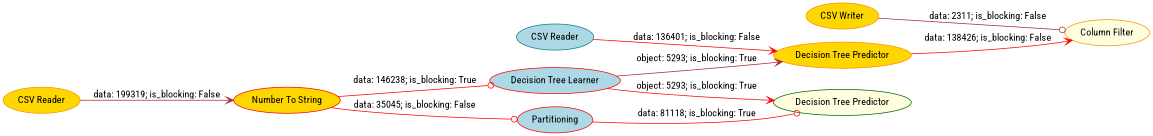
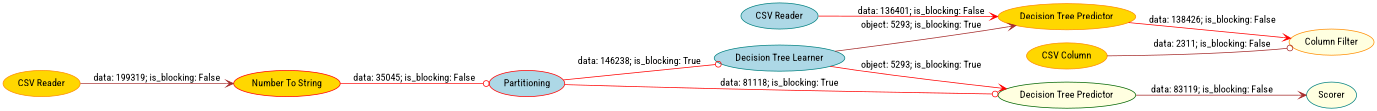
node "CSV Writer": label "CSV Writer" -> "CSV Column"
node "Decision Tree Learner": color red -> teal
edge "Number To String" -> "Decision Tree Learner": now "Partitioning" -> "Decision Tree Learner"
node "Scorer": added
